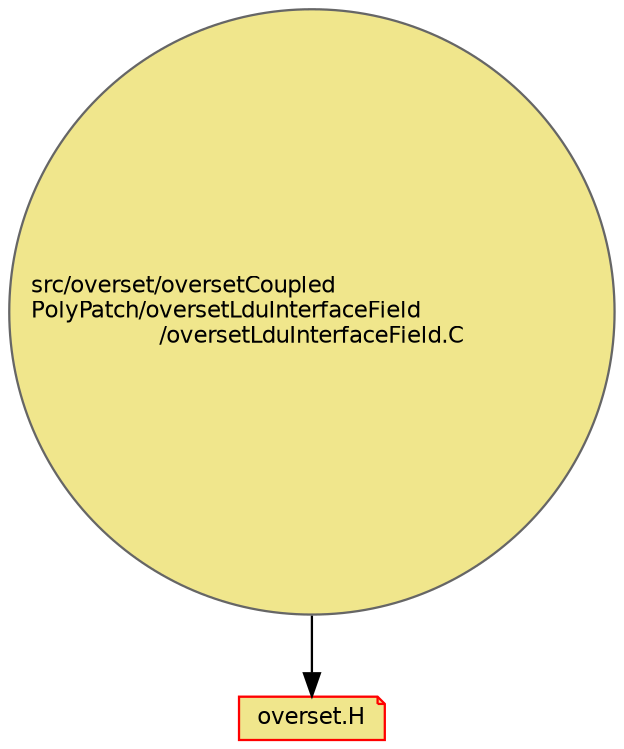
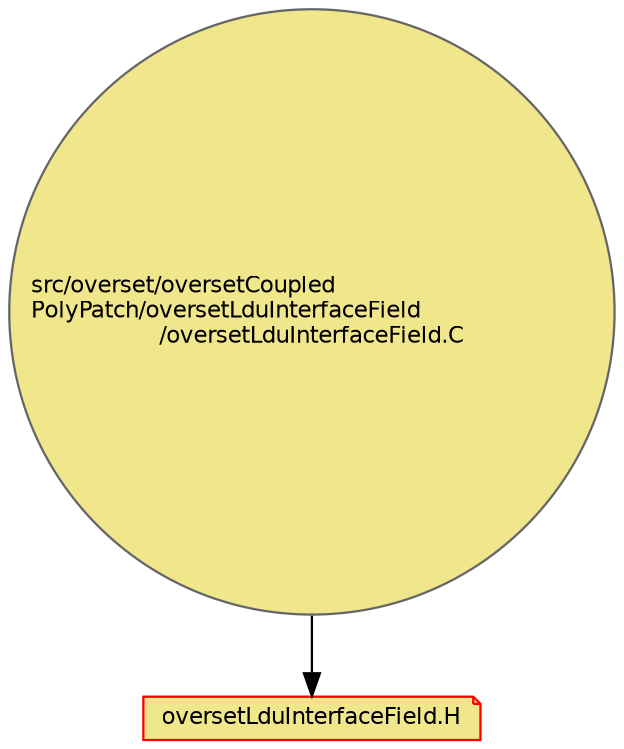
node "overset.H": label "overset.H" -> "oversetLduInterfaceField.H"
